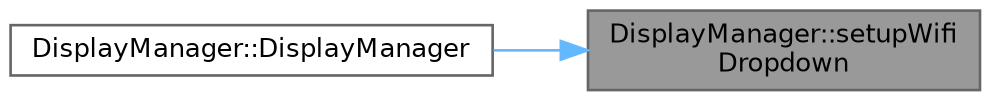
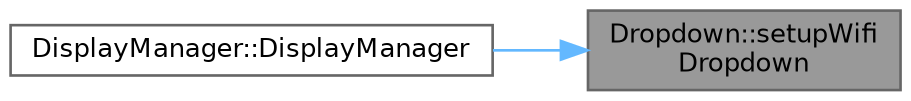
node "DisplayManager::setupWifi Dropdown": label "DisplayManager::setupWifi Dropdown" -> "Dropdown::setupWifi Dropdown"
